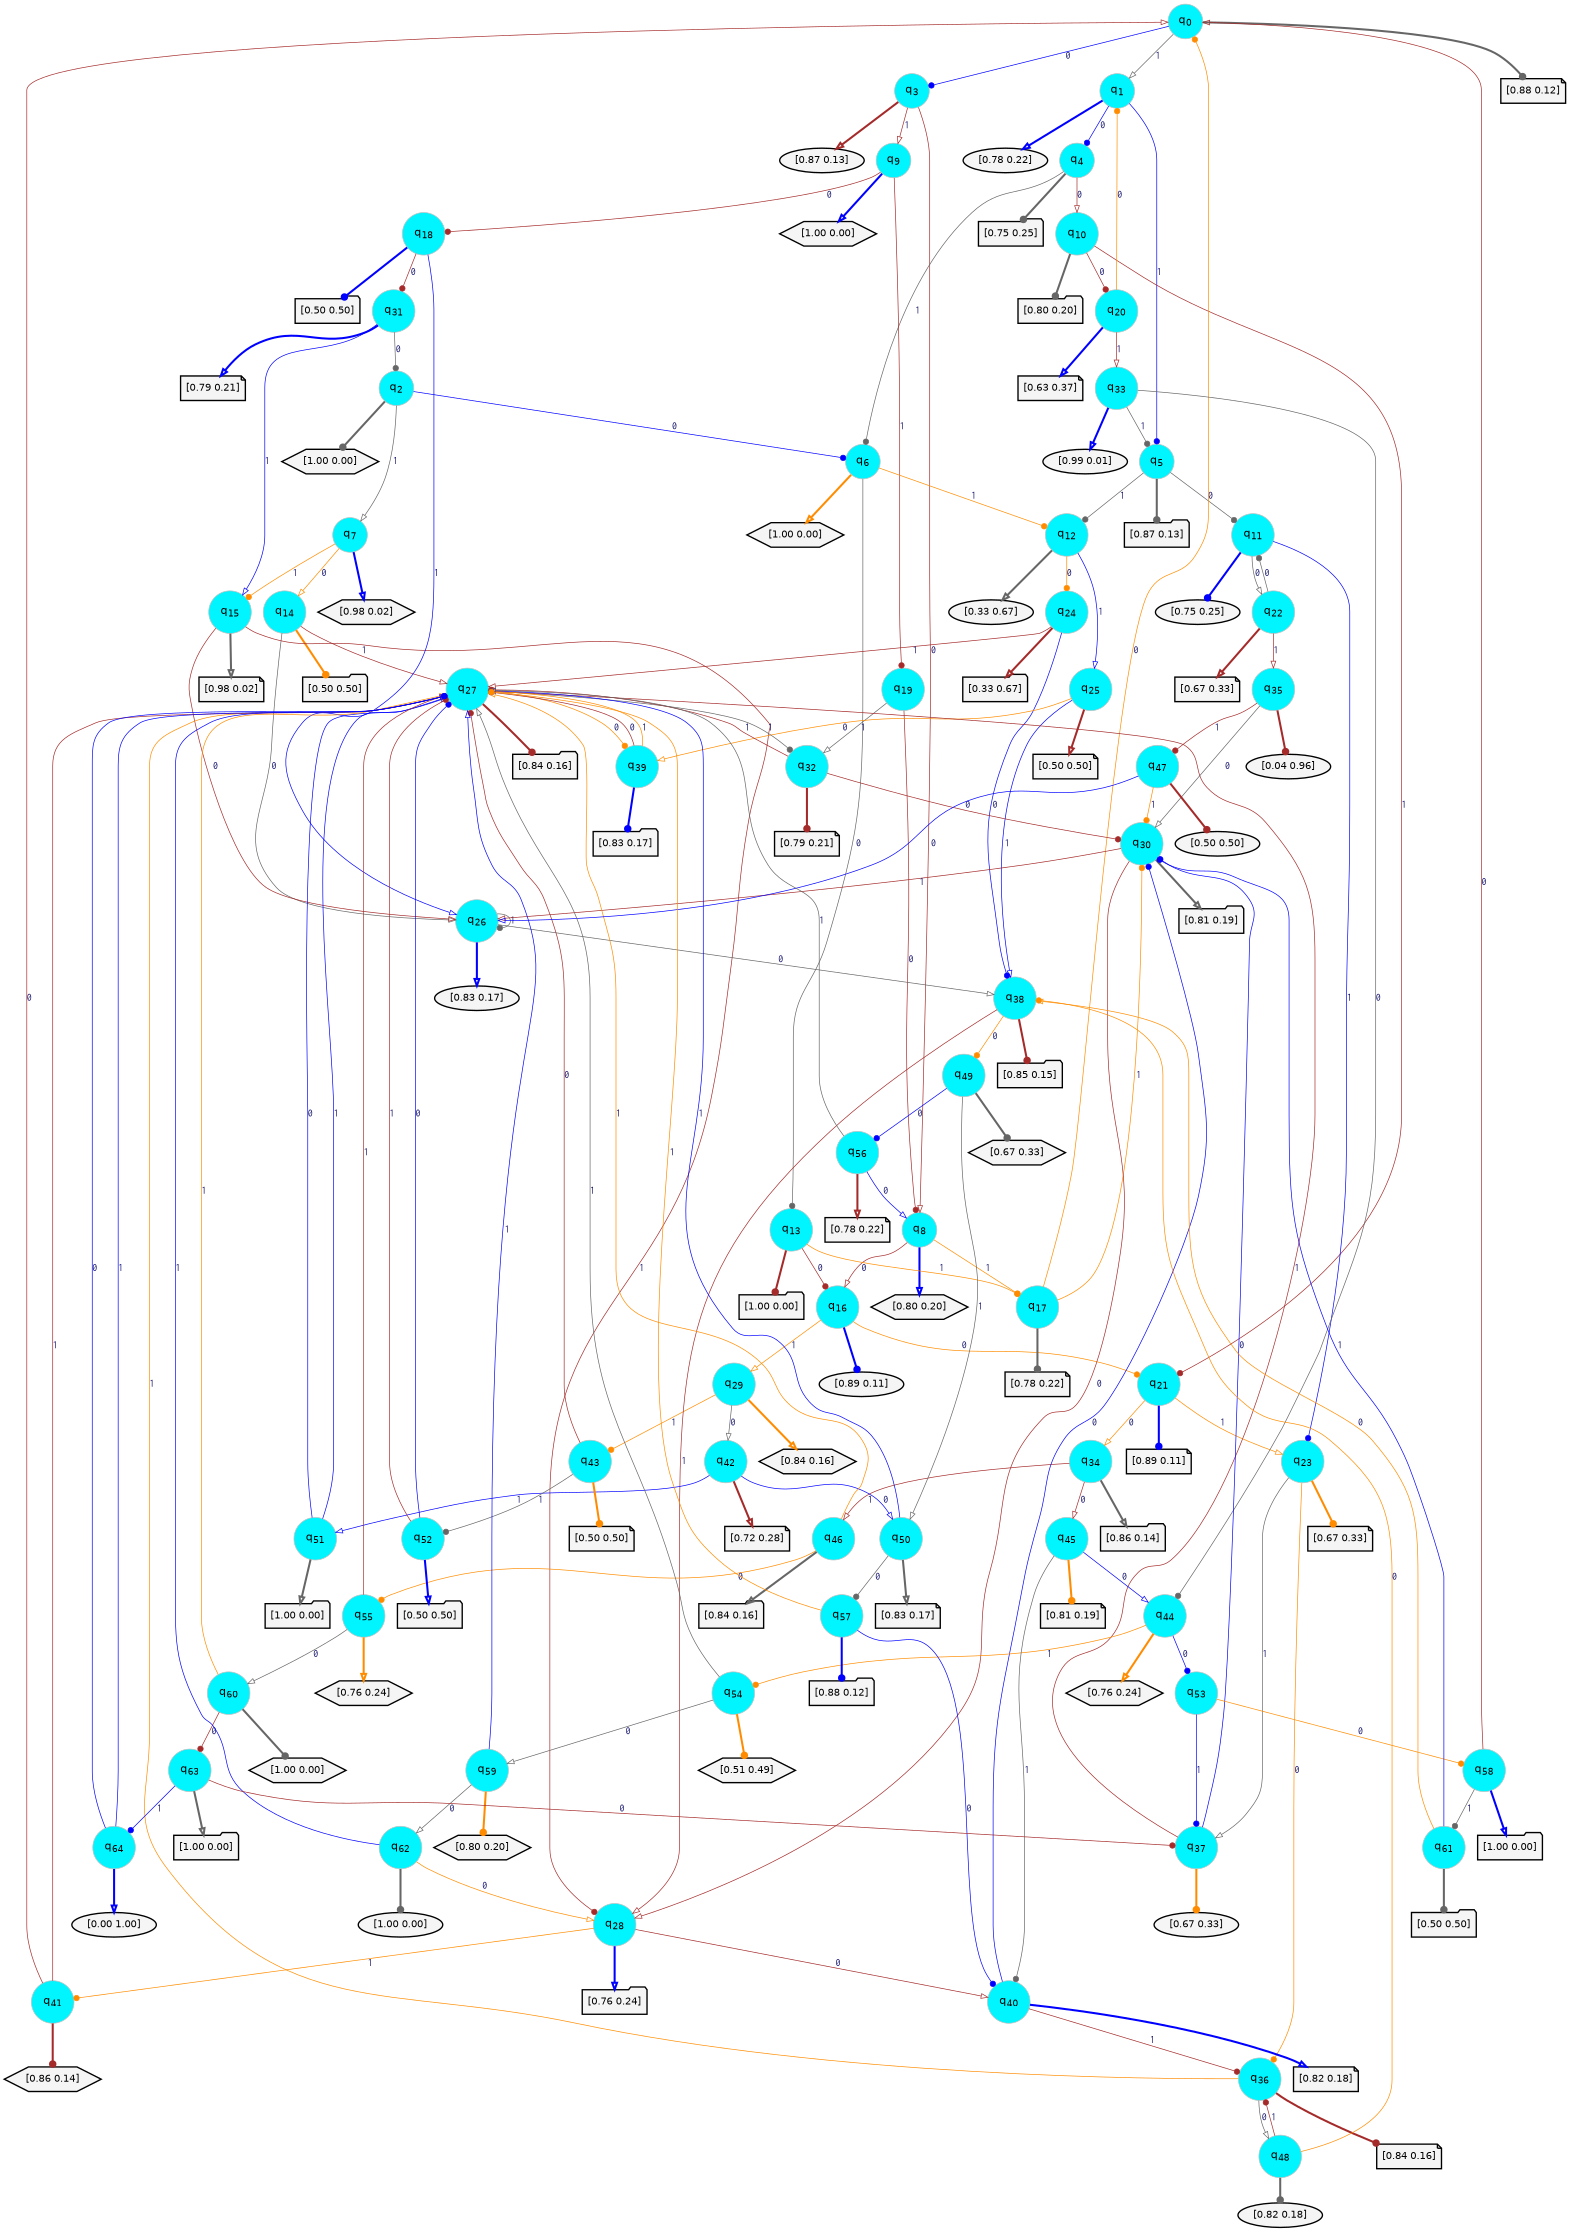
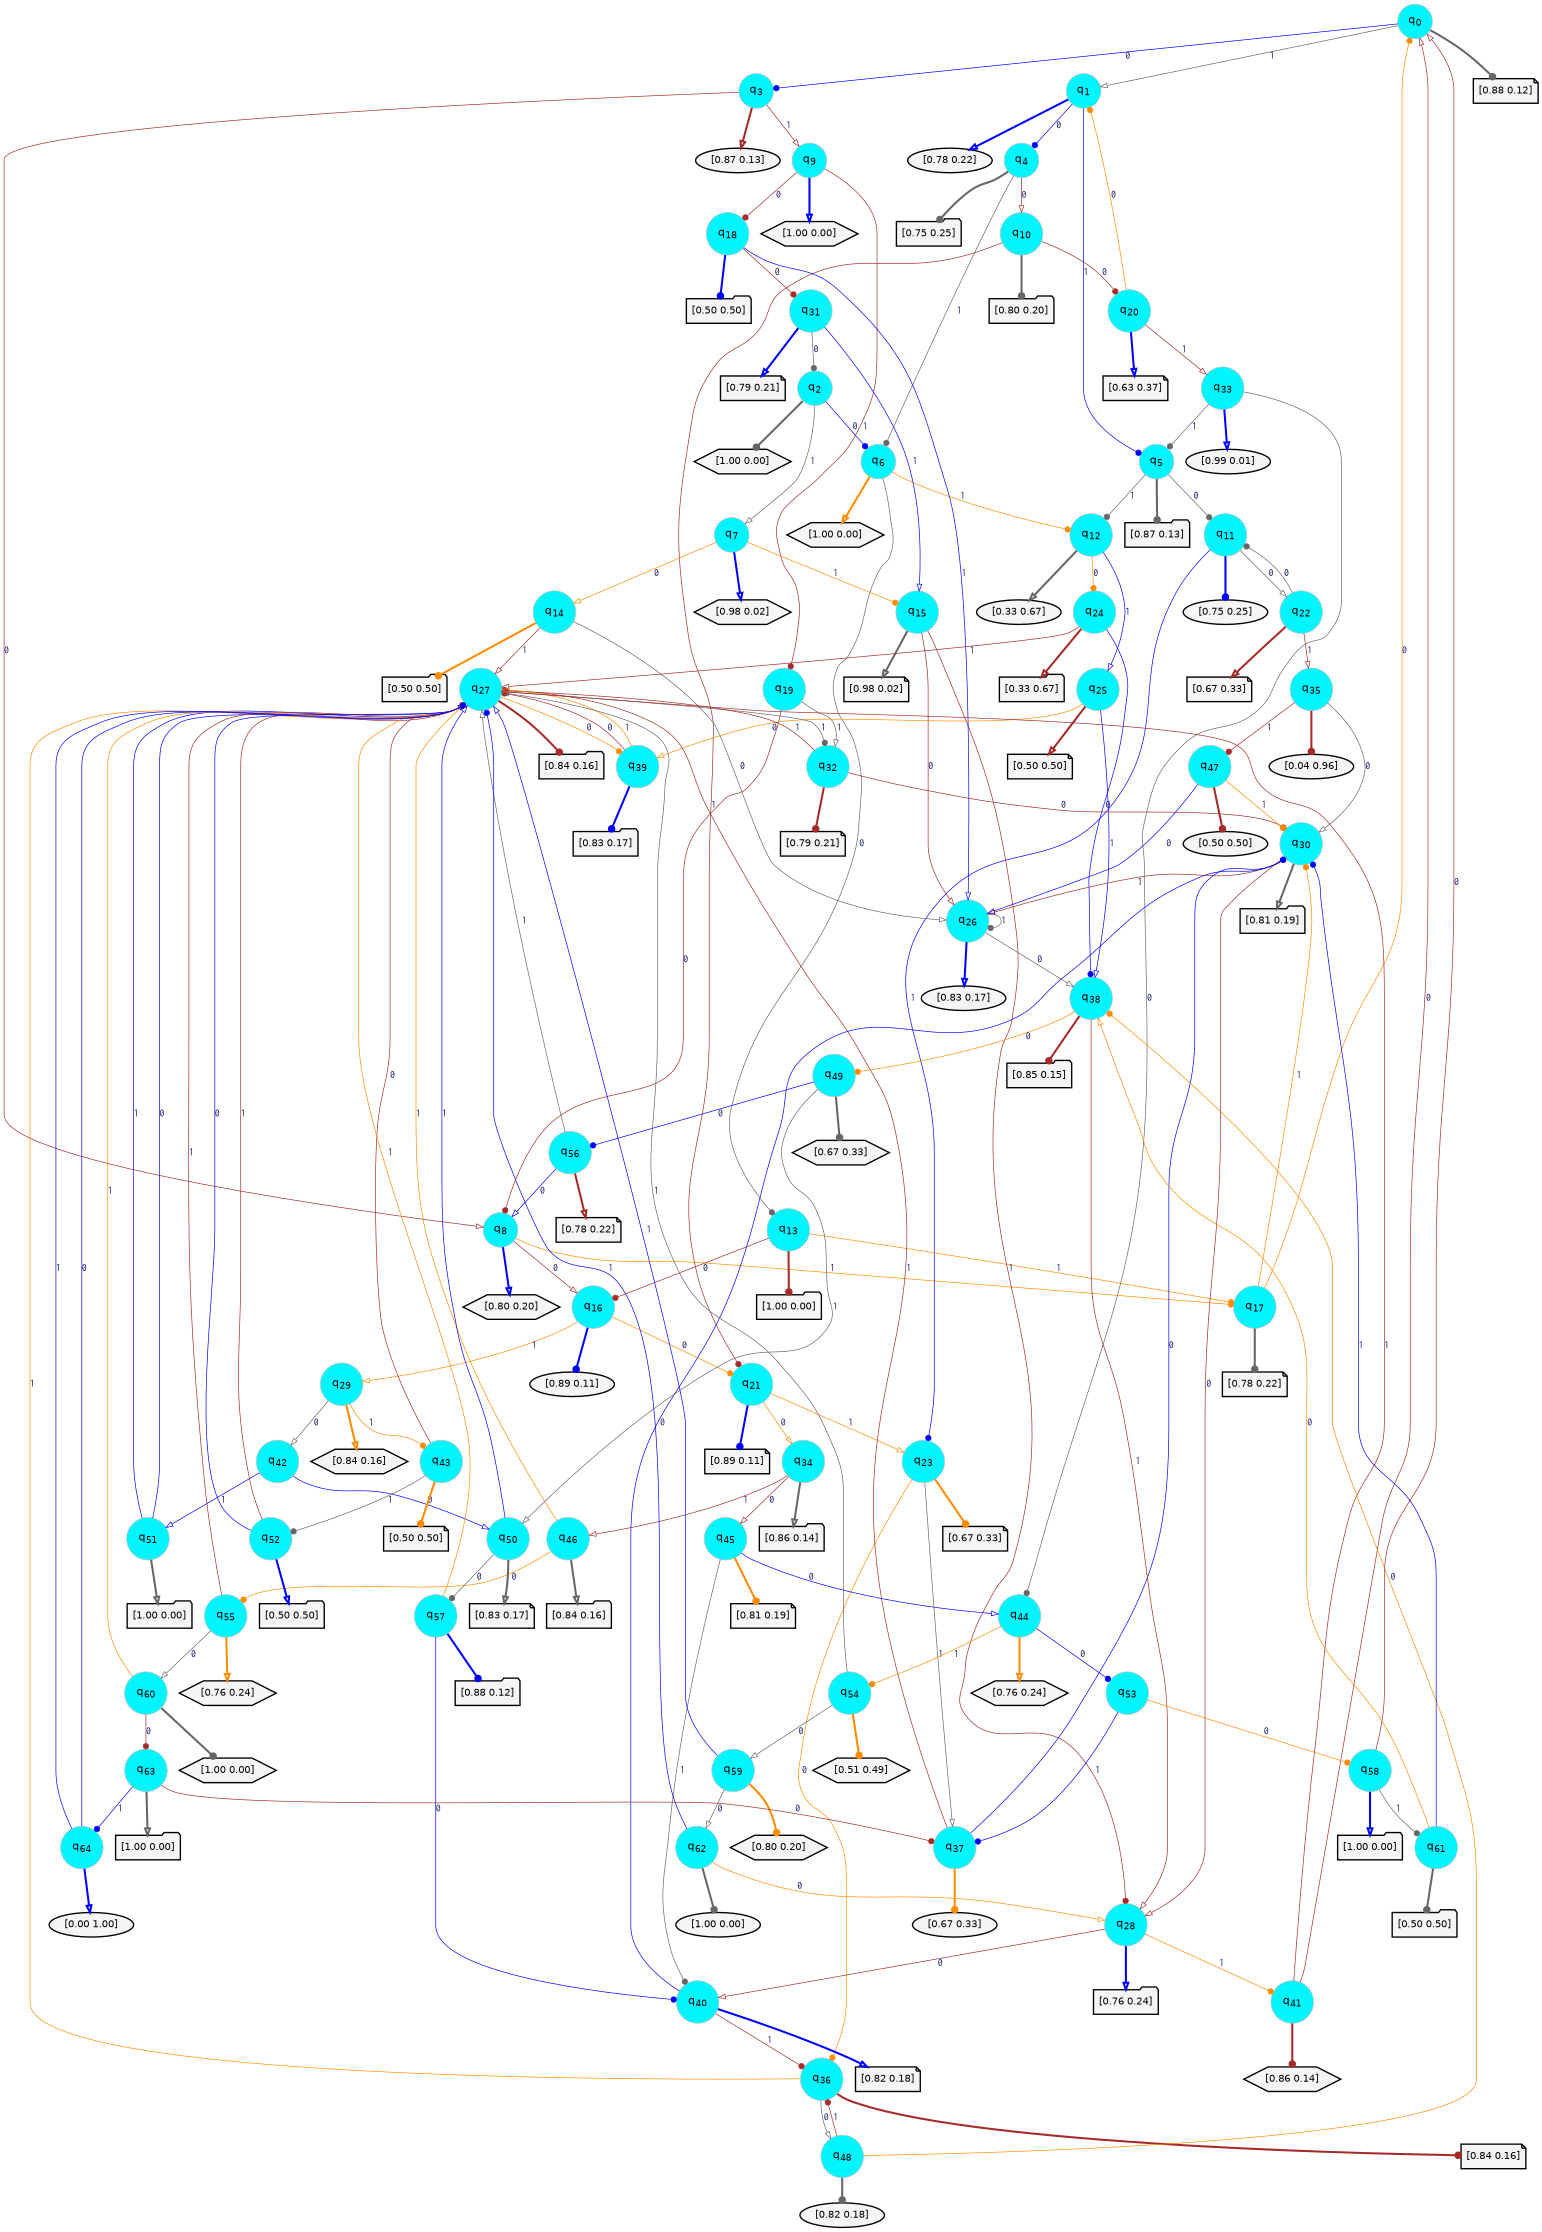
node "[0.72 0.28]": removed
